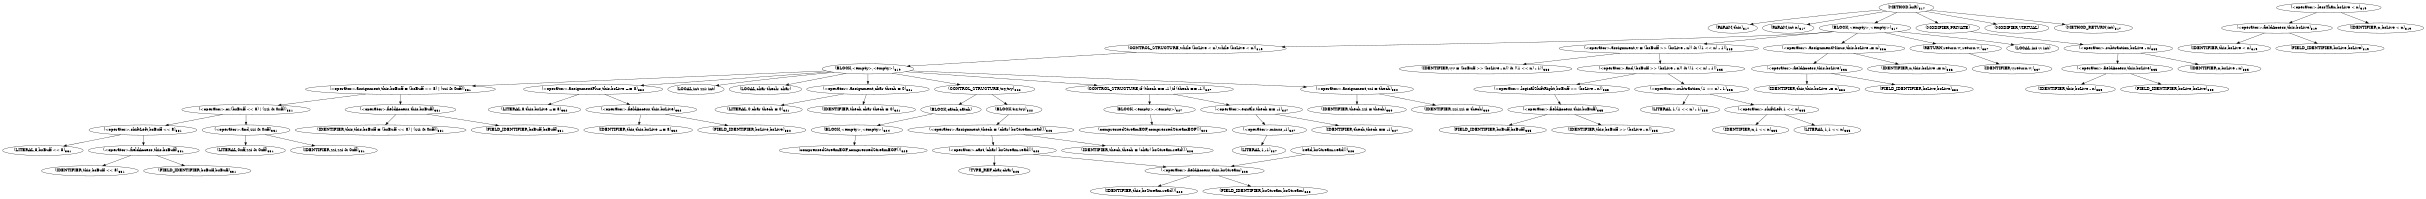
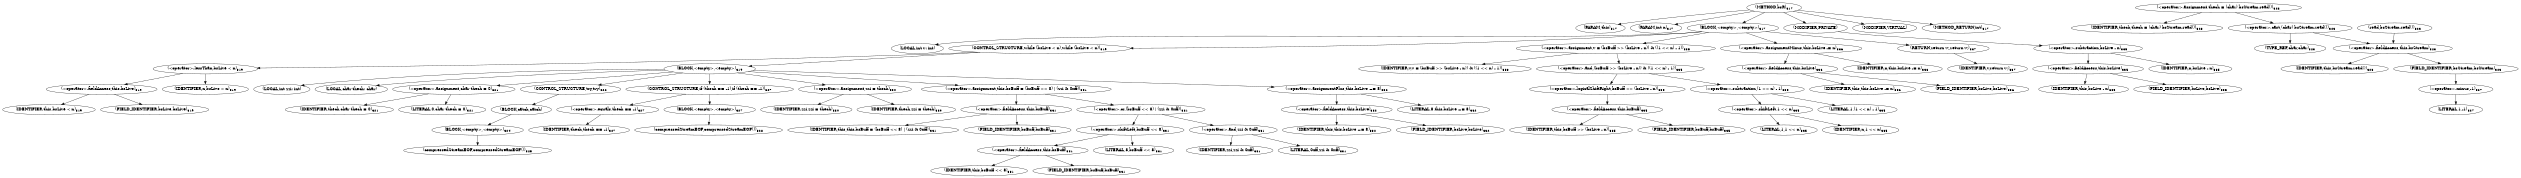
edge "(CONTROL_STRUCTURE,while (bsLive < n),while (bsLive < n))" -> "(<operator>.lessThan,bsLive < n)": added
node "(BLOCK,try,try)": removed
edge "(<operator>.equals,thech == -1)" -> "(<operator>.minus,-1)": now "(FIELD_IDENTIFIER,bsStream,bsStream)" -> "(<operator>.minus,-1)"
